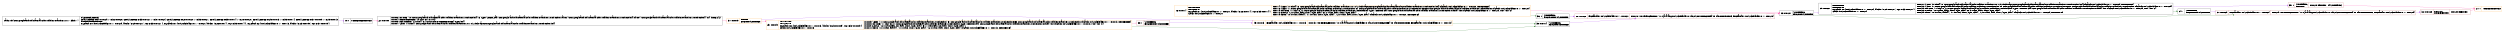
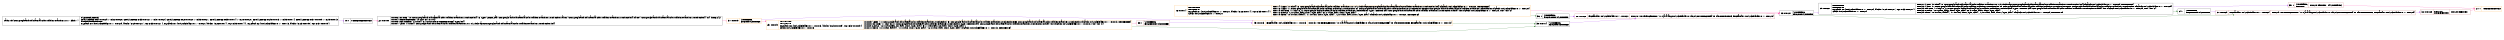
node "37: 0x0009": text "INLINE" -> "SYNTHETIC"
